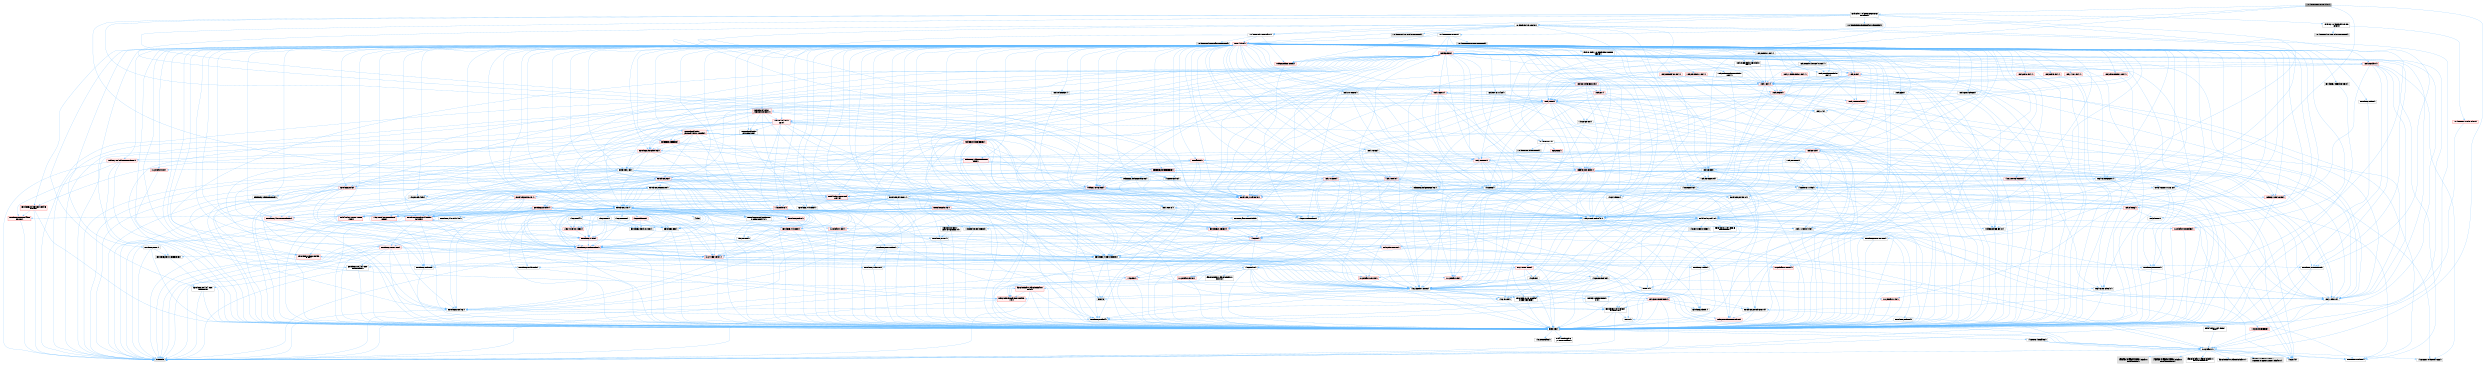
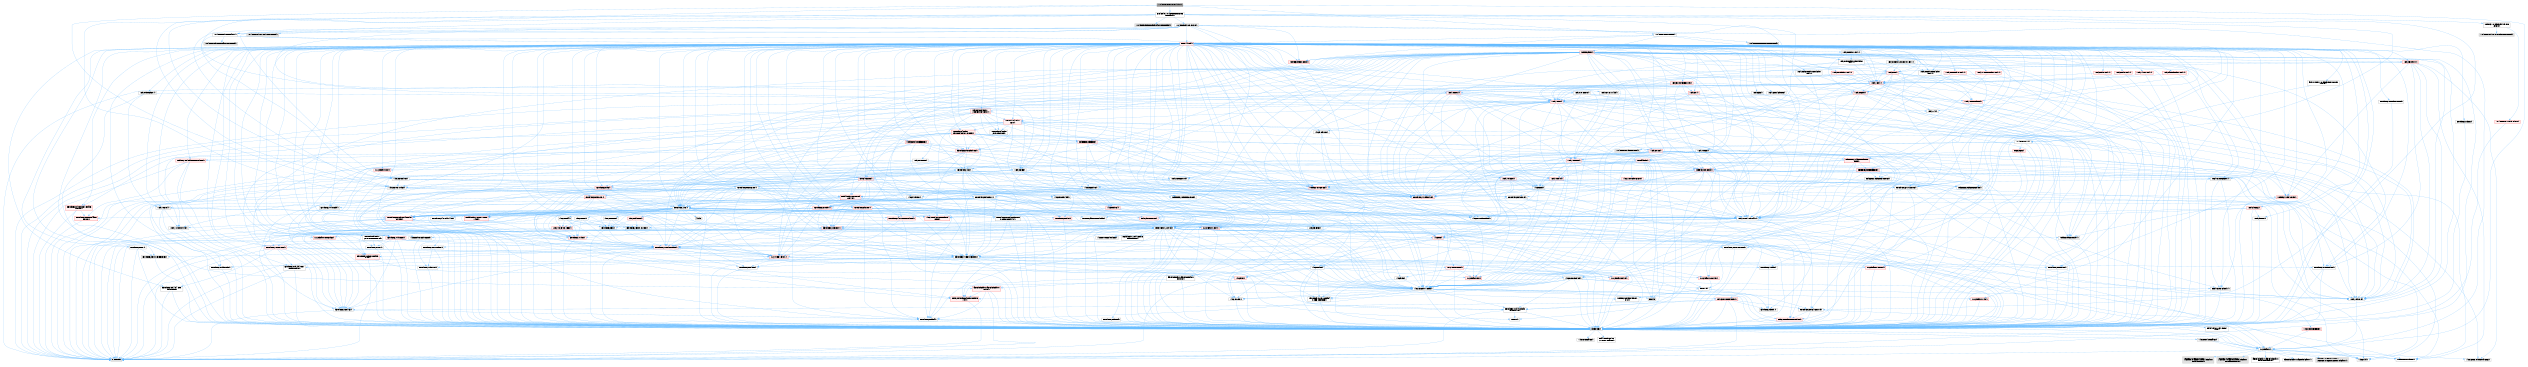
edge "Misc/IntrusiveUnsetOptional State.h" -> "Templates/IsPointer.h": now "Templates/UnrealTypeTraits.h" -> "Templates/IsPointer.h"
edge "Traits/ElementType.h" -> "CoreFwd.h": now "Serialization/Archive.h" -> "CoreFwd.h"
